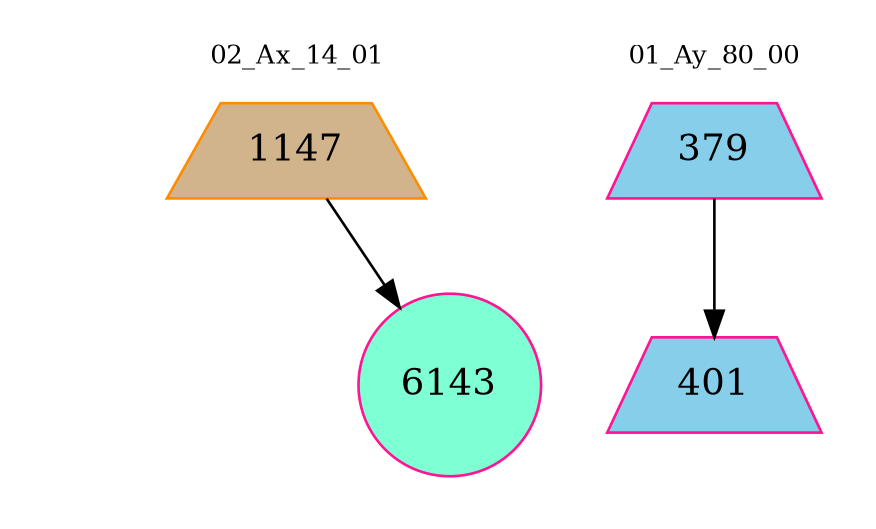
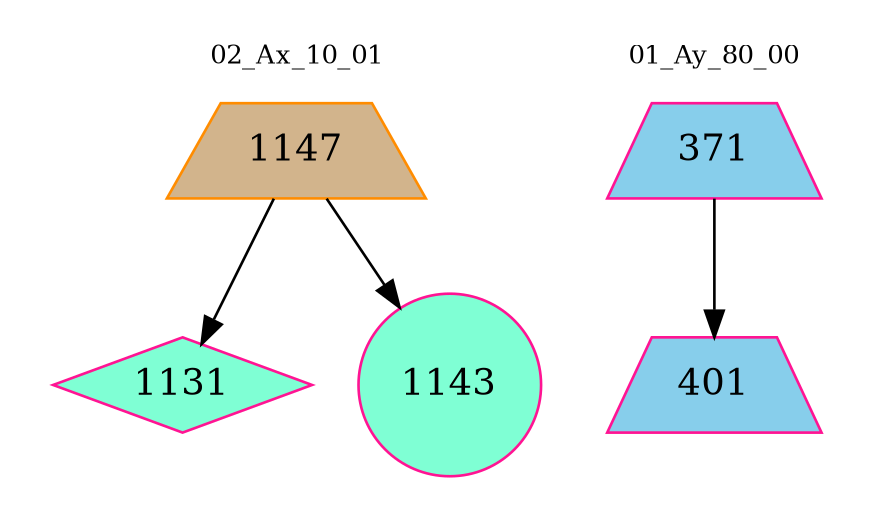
cluster "02_Ax_14_01": label "02_Ax_14_01" -> "02_Ax_10_01"
node "379": label "379" -> "371"
node "1131": added
node "6143": label "6143" -> "1143"
